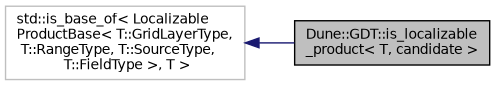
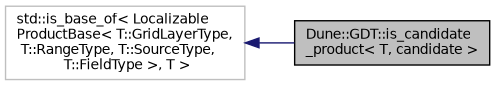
node "Dune::GDT::is_localizable _product< T, candidate >": label "Dune::GDT::is_localizable _product< T, candidate >" -> "Dune::GDT::is_candidate _product< T, candidate >"
